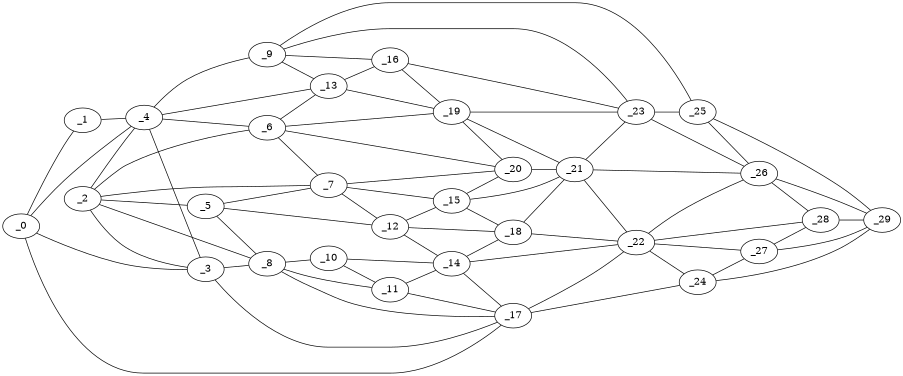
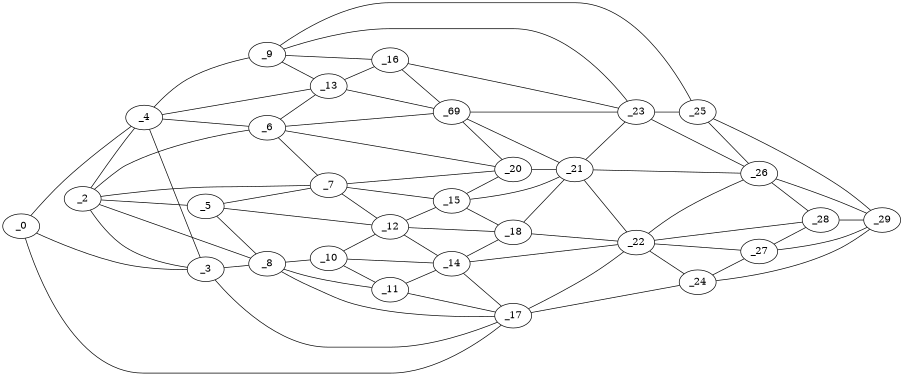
node "_19": label "_19" -> "_69"
node "_1": removed
edge "_12" -- "_10": added
